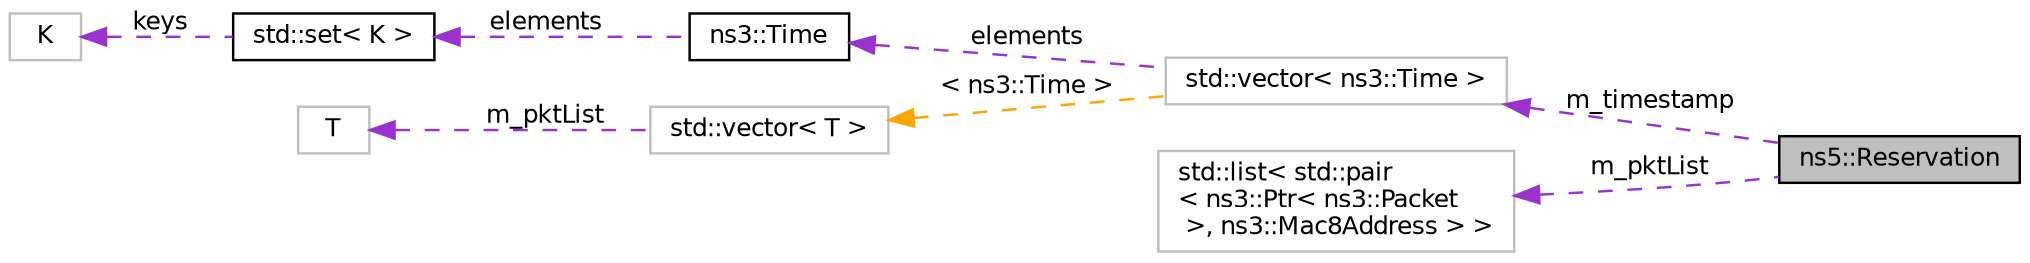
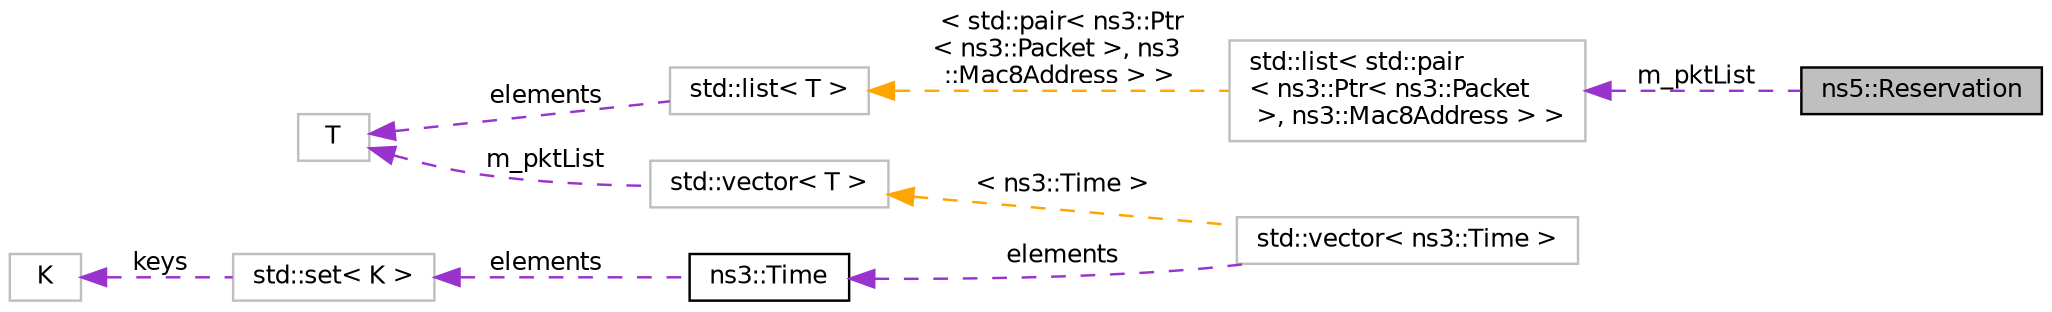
node "std::set< K >": color black -> grey75
node "std::list< T >": added
edge "ns5::Reservation" -> "std::vector< ns3::Time >": removed, label "m_timestamp"
